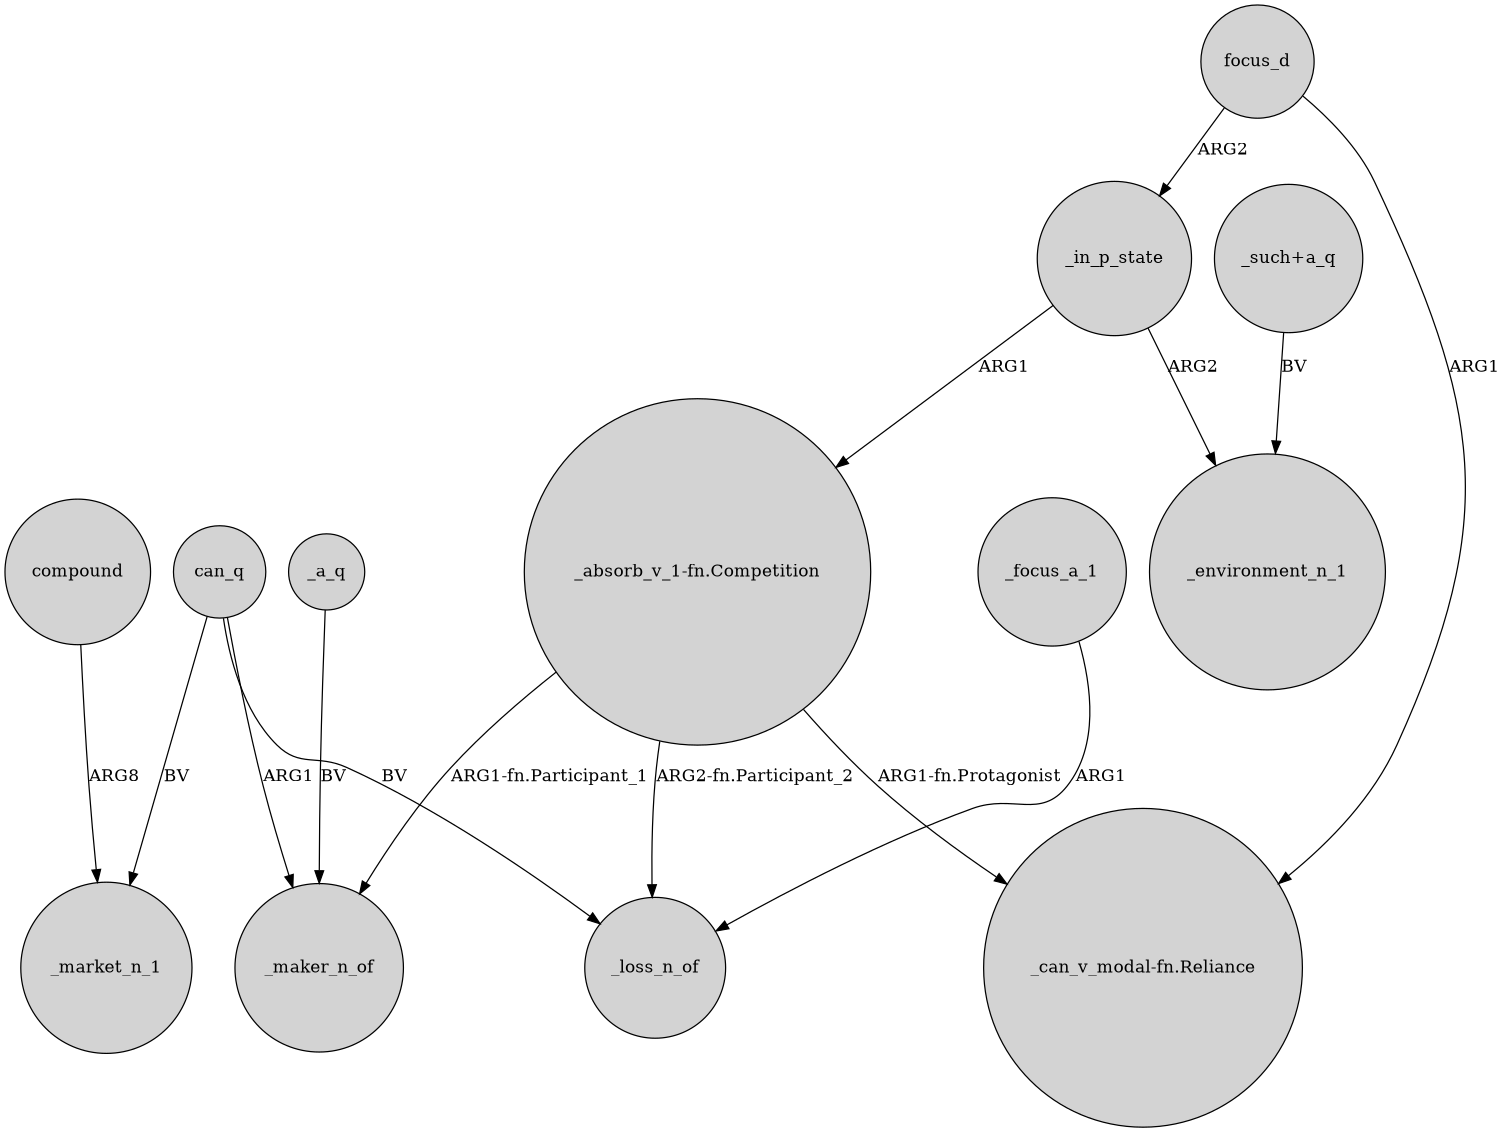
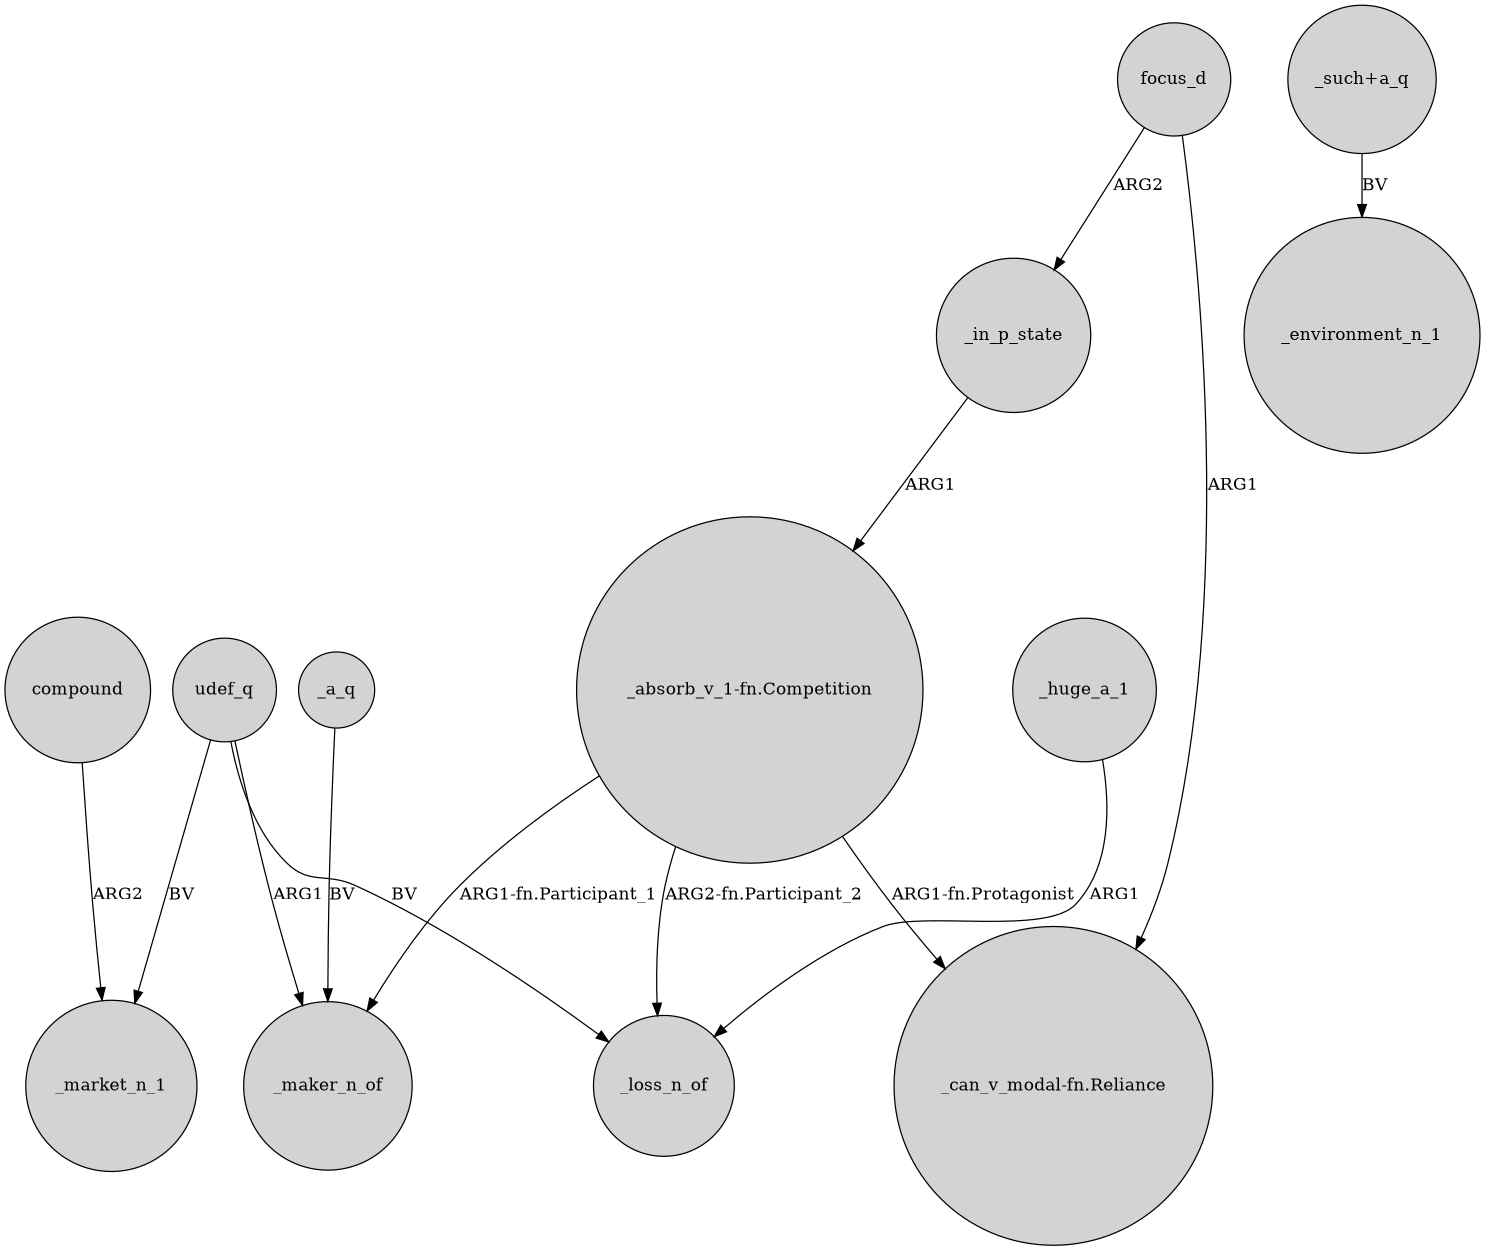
edge "_in_p_state" -> "_environment_n_1": removed, label "ARG2"
node "can_q": label "can_q" -> "udef_q"
node "_focus_a_1": label "_focus_a_1" -> "_huge_a_1"
edge "compound" -> "_market_n_1": label "ARG8" -> "ARG2"
